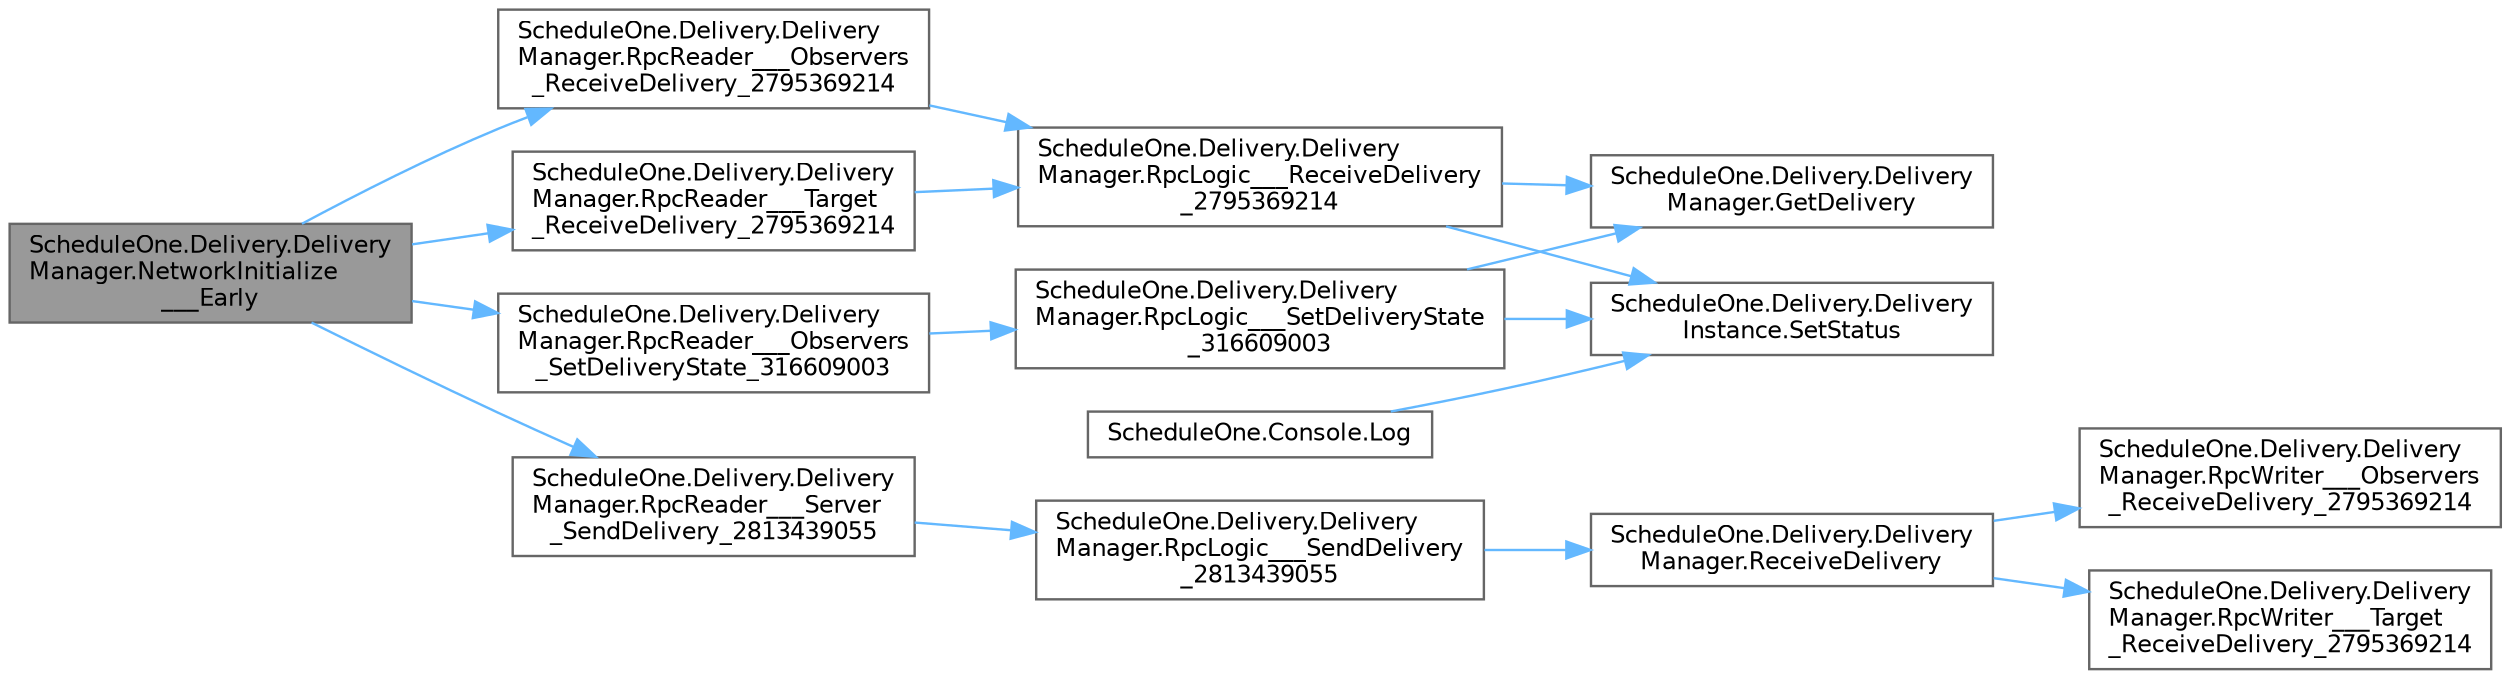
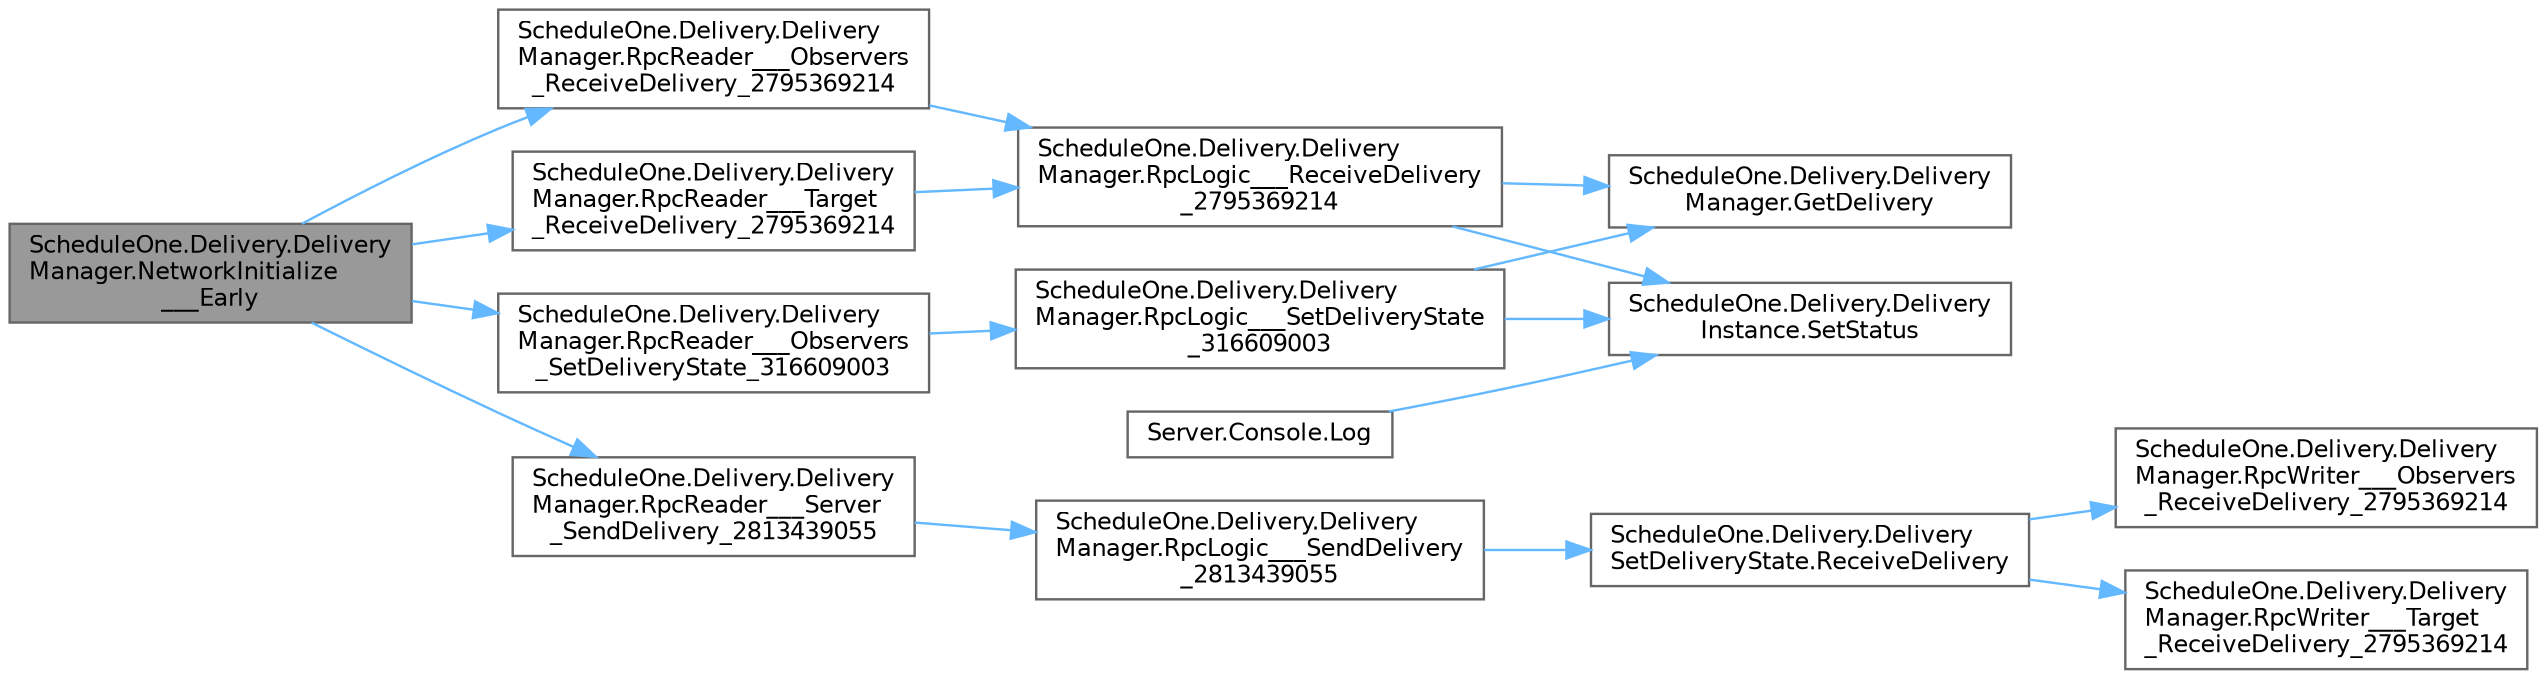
node "ScheduleOne.Console.Log": label "ScheduleOne.Console.Log" -> "Server.Console.Log"
node "ScheduleOne.Delivery.Delivery Manager.ReceiveDelivery": label "ScheduleOne.Delivery.Delivery Manager.ReceiveDelivery" -> "ScheduleOne.Delivery.Delivery SetDeliveryState.ReceiveDelivery"
